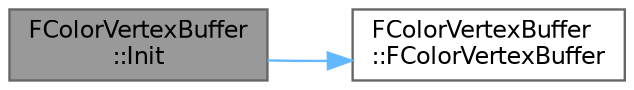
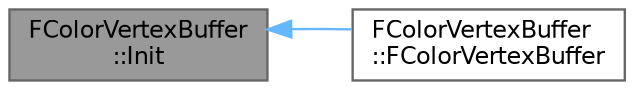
edge "FColorVertexBuffer ::Init" -> "FColorVertexBuffer ::FColorVertexBuffer": reversed
